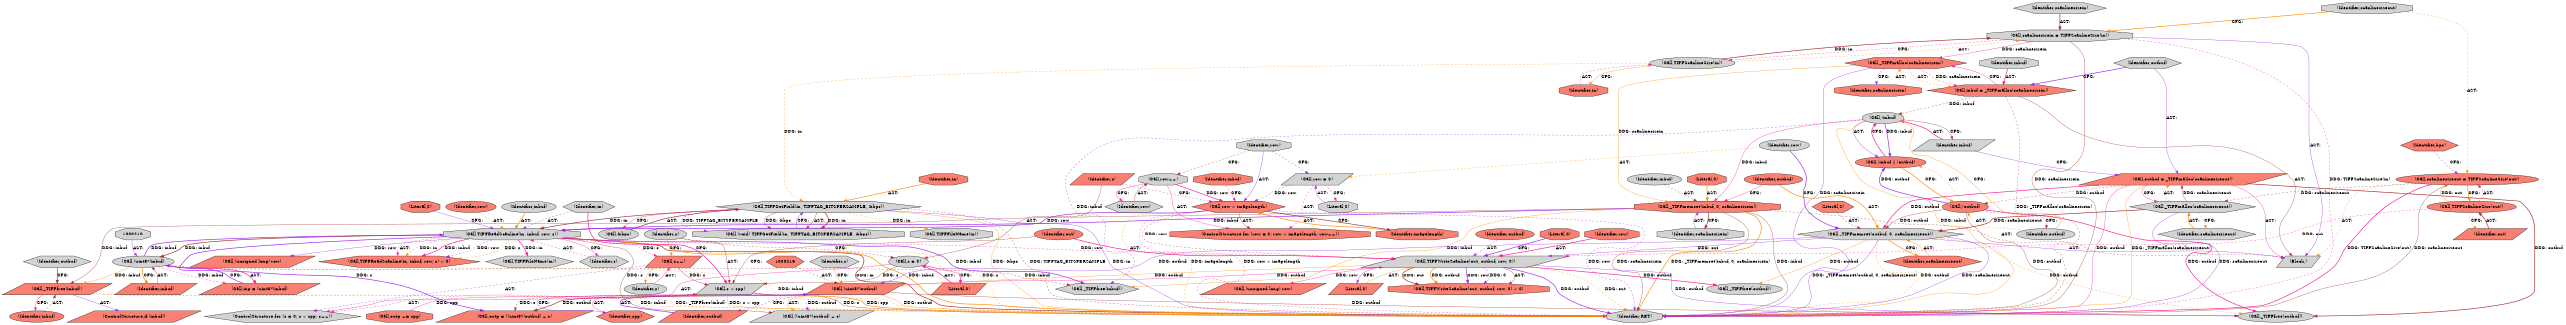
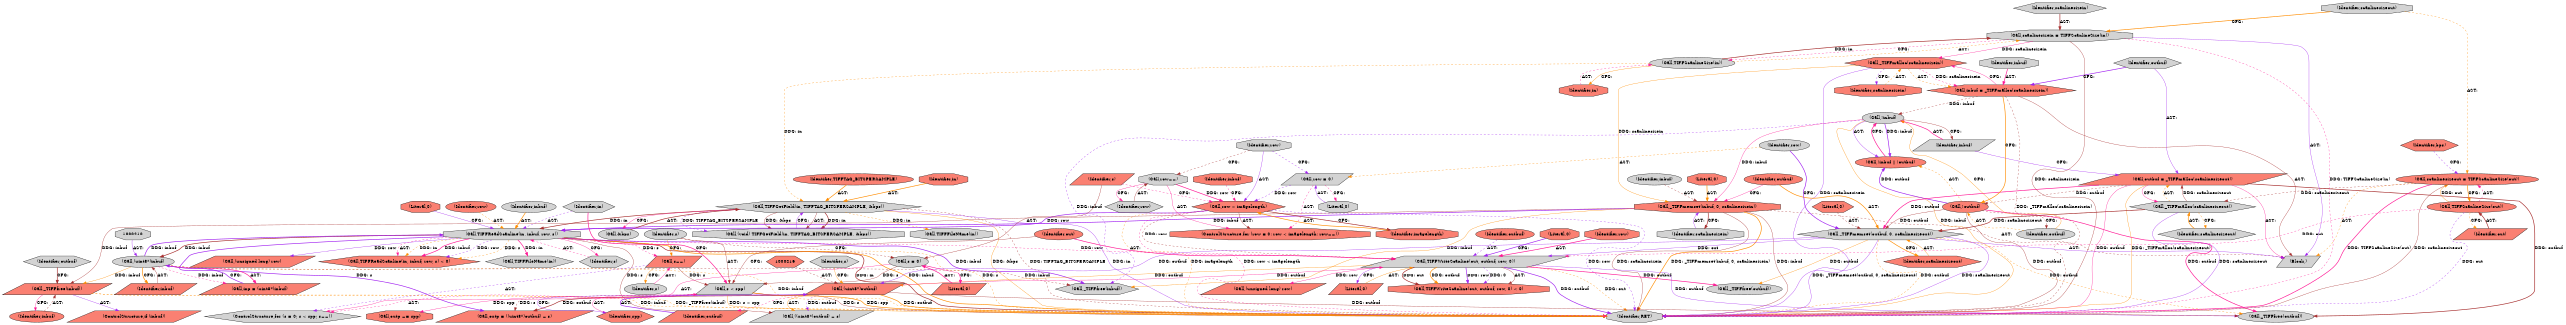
node "(Identifier,TIFFTAG_BITSPERSAMPLE)": added
edge "(Call,!inbuf || !outbuf)" -> "(Call,!outbuf)": now "(Call,inbuf = _TIFFmalloc(scanlinesizein))" -> "(Call,!outbuf)"
edge "(Call,outp += spp)" -> "(Call,s < spp)": reversed
edge "(Call,TIFFScanlineSize(out))" -> "(Identifier,RET)": added, label "DDG: out"
edge "(Call,(uint8*)outbuf)" -> "(Identifier,RET)": style solid -> bold
